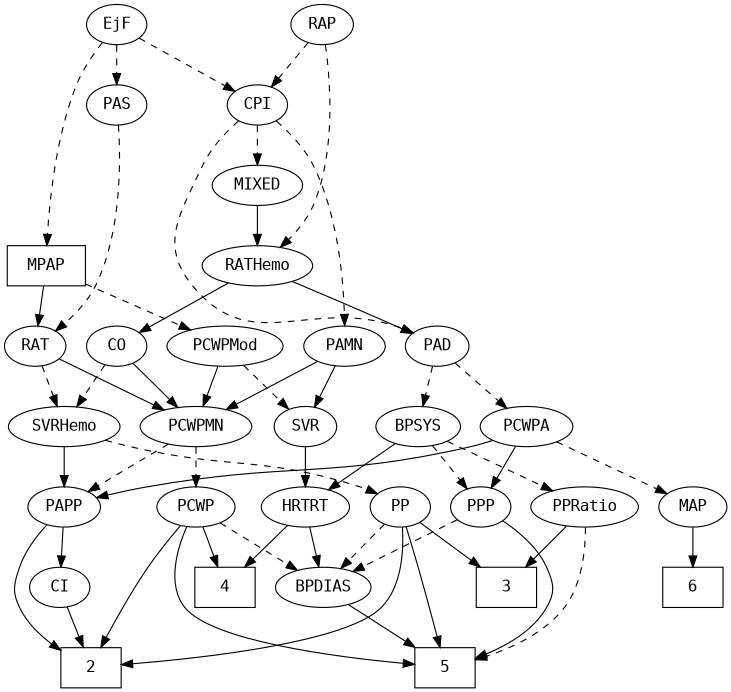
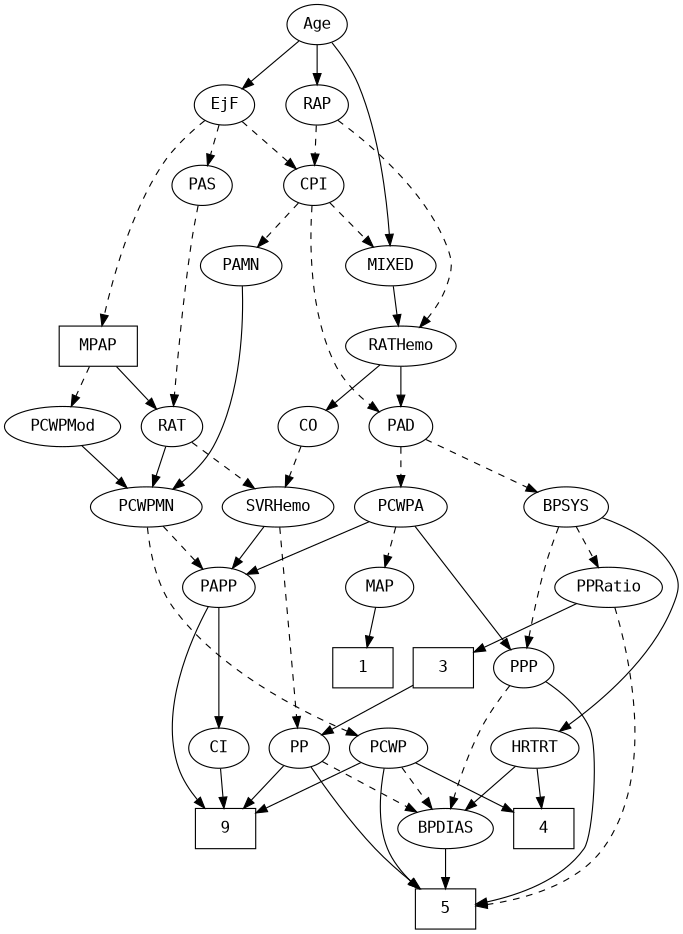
node "Age": added
edge "CO" -> "PCWPMN": removed
node "SVR": removed
edge "PP" -> "3": reversed
node "6": label "6" -> "1"
node "2": label "2" -> "9"
